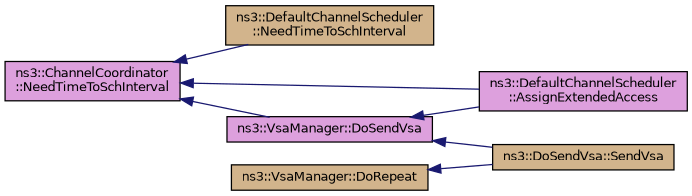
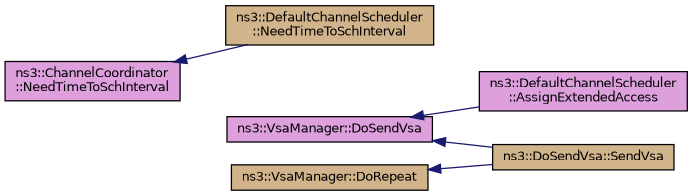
edge "ns3::DefaultChannelScheduler ::AssignExtendedAccess" -> "ns3::ChannelCoordinator ::NeedTimeToSchInterval": removed
edge "ns3::VsaManager::DoSendVsa" -> "ns3::ChannelCoordinator ::NeedTimeToSchInterval": removed
